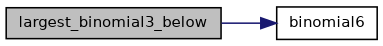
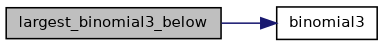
node "binomial6": label "binomial6" -> "binomial3"
